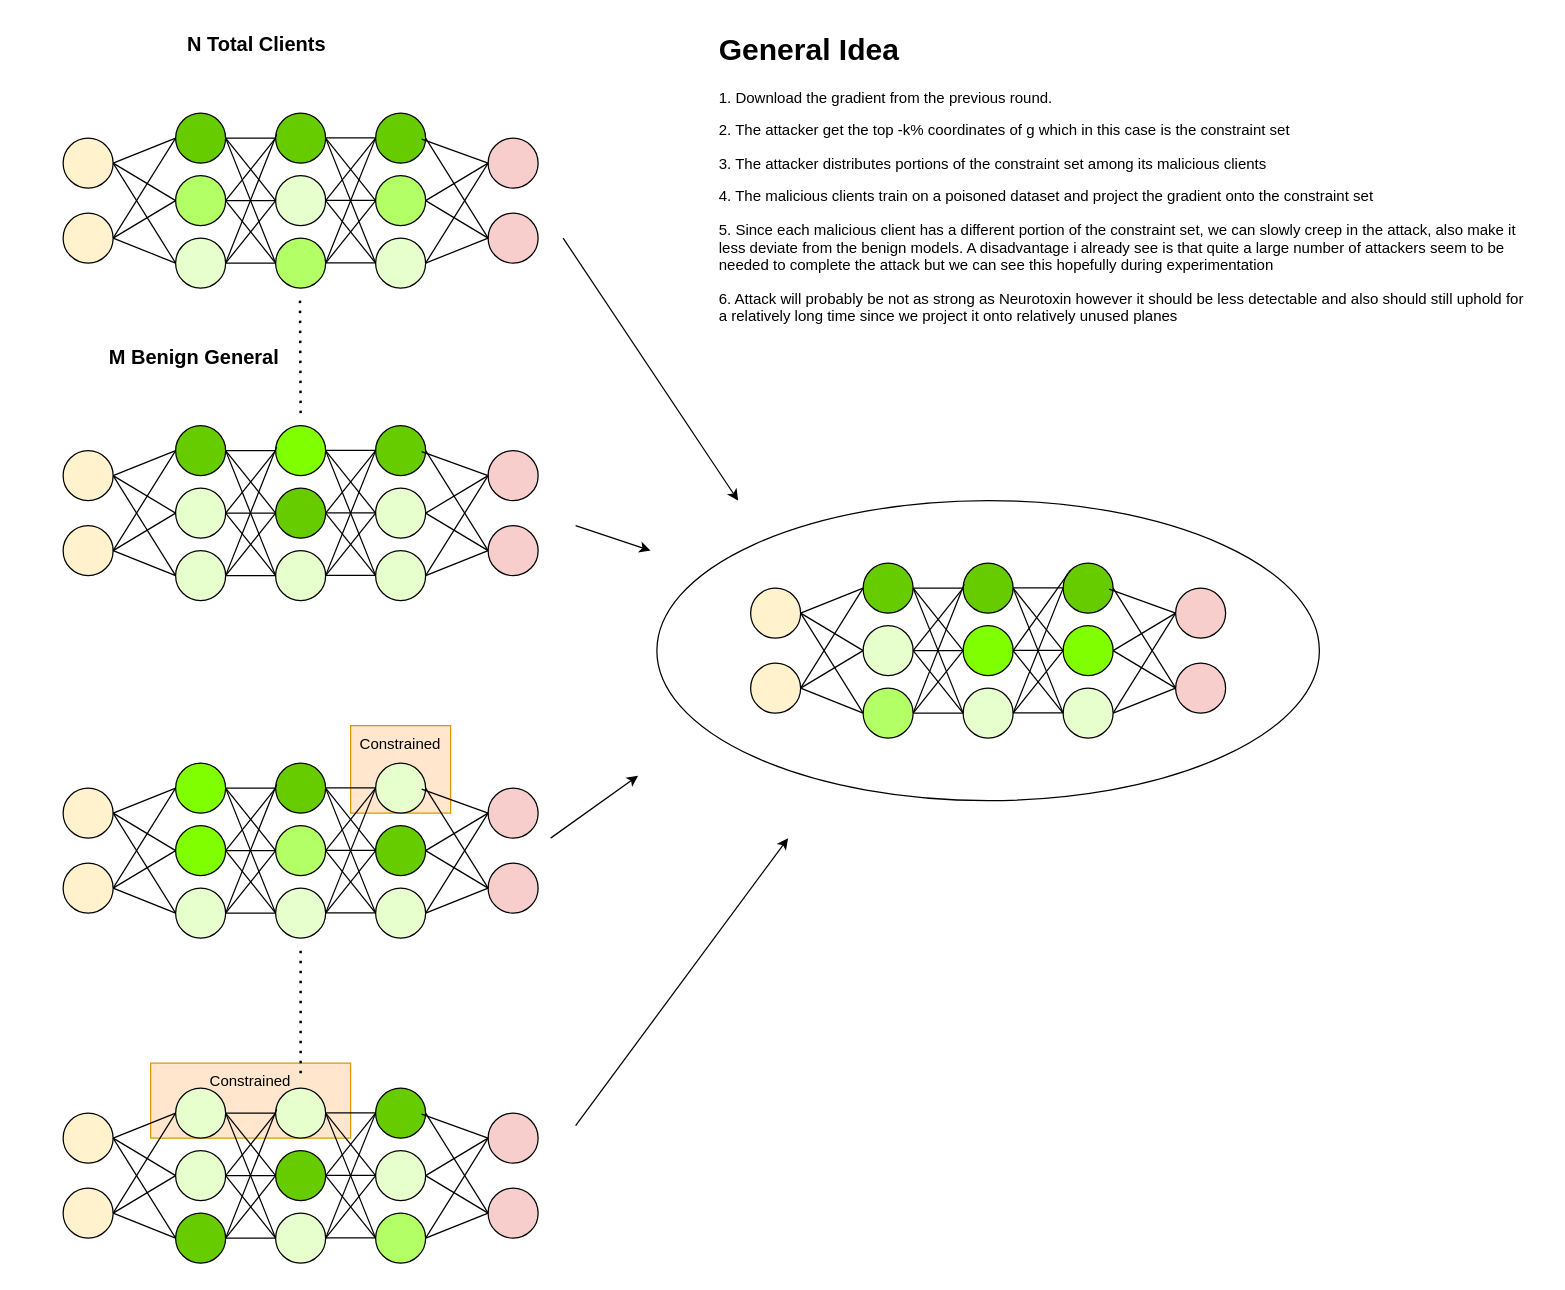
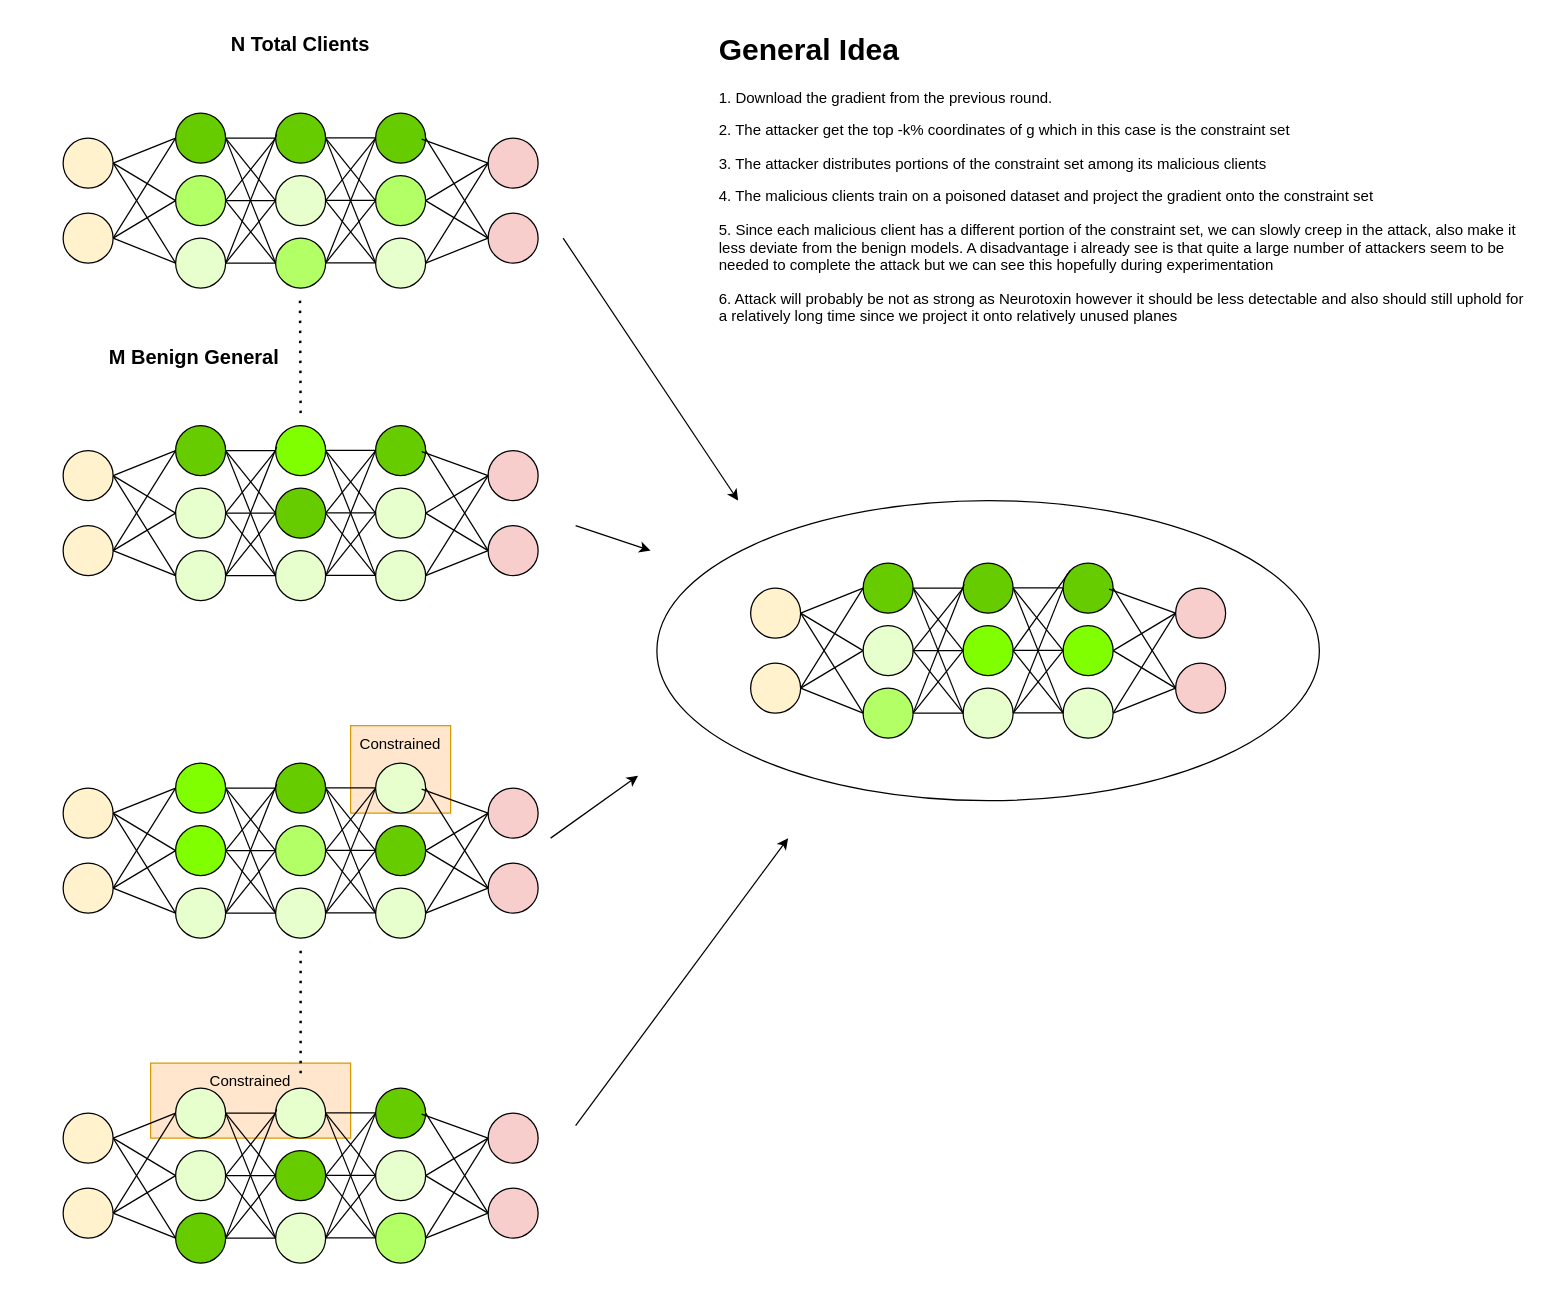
node "N Total Clients": moved (257, 44) -> (301, 44)
